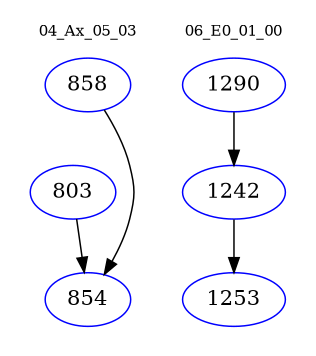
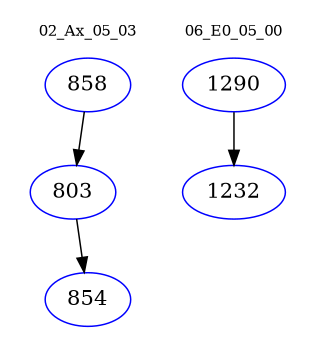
cluster "04_Ax_05_03": label "04_Ax_05_03" -> "02_Ax_05_03"
cluster "06_E0_01_00": label "06_E0_01_00" -> "06_E0_05_00"
edge "858" -> "854": now "858" -> "803"
node "1242": label "1242" -> "1232"
node "1253": removed
